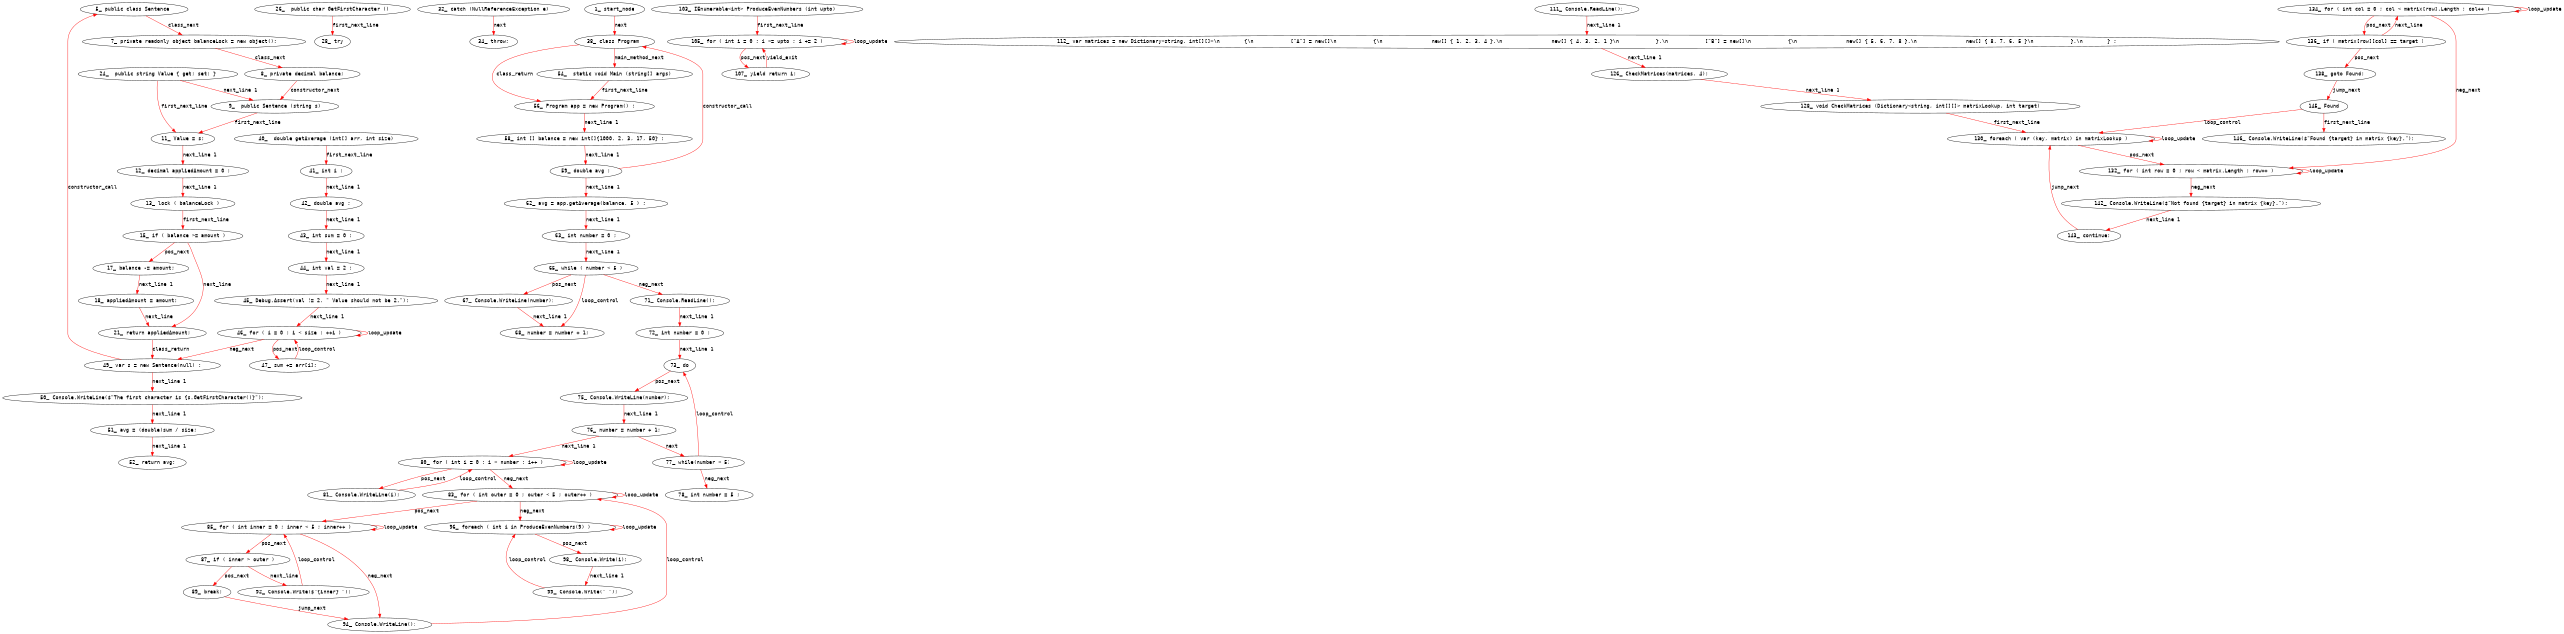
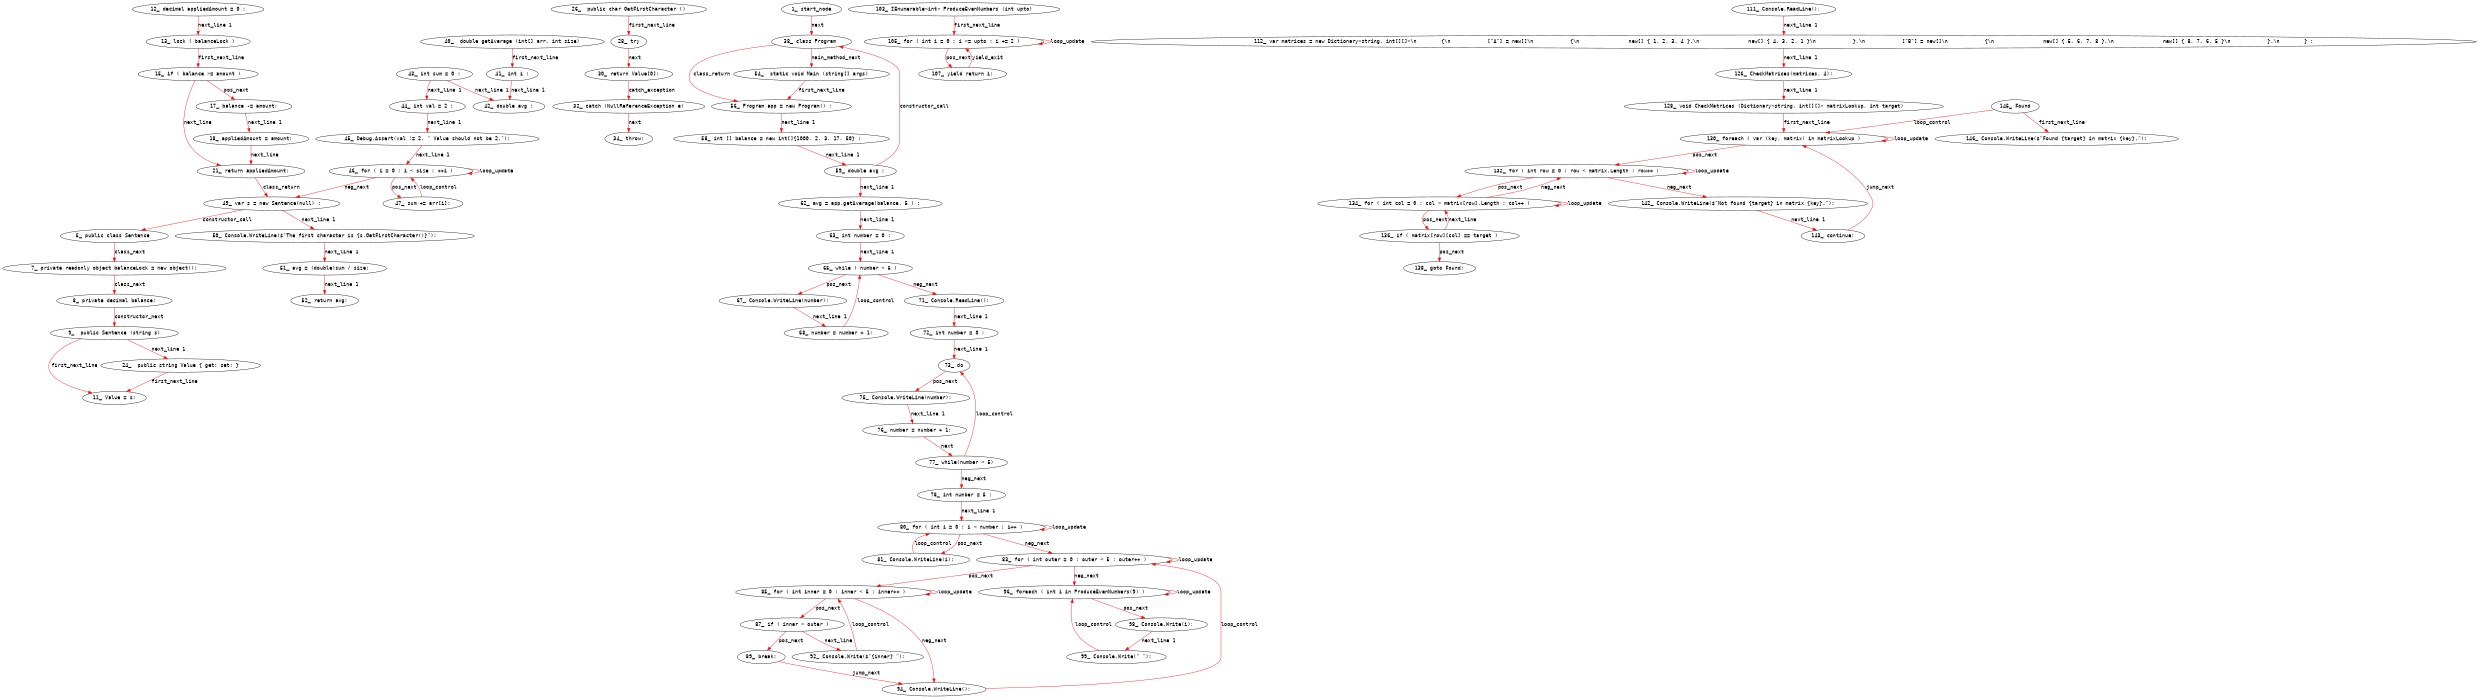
node "30_ return Value[0];": added
edge "138_ goto Found;" -> "145_ Found": removed, label "jump_next"
edge "24_  public string Value { get; set; }" -> "9_  public Sentence (string s)": reversed
edge "11_ Value = s;" -> "12_ decimal appliedAmount = 0 ;": removed, label "next_line 1"
edge "132_ for ( int row = 0 ; row < matrix.Length ; row++ )" -> "134_ for ( int col = 0 ; col < matrix[row].Length ; col++ )": added, label "pos_next"
edge "42_ double avg ;" -> "43_ int sum = 0 ;": reversed
edge "65_ while ( number < 5 )" -> "68_ number = number + 1;": reversed
edge "76_ number = number + 1;" -> "80_ for ( int i = 0 ; i < number ; i++ )": now "78_ int number = 5 ;" -> "80_ for ( int i = 0 ; i < number ; i++ )"
